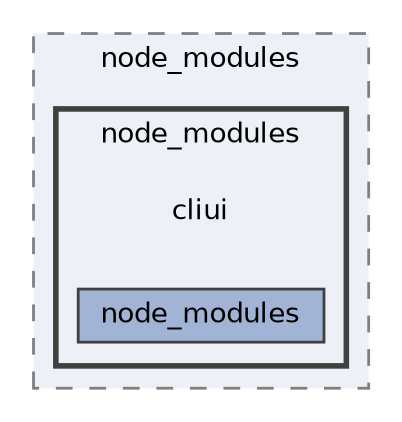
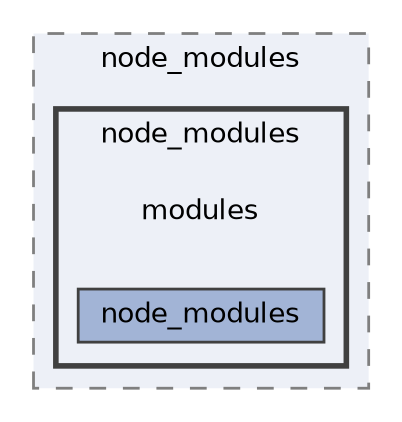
node "cliui": label "cliui" -> "modules"
